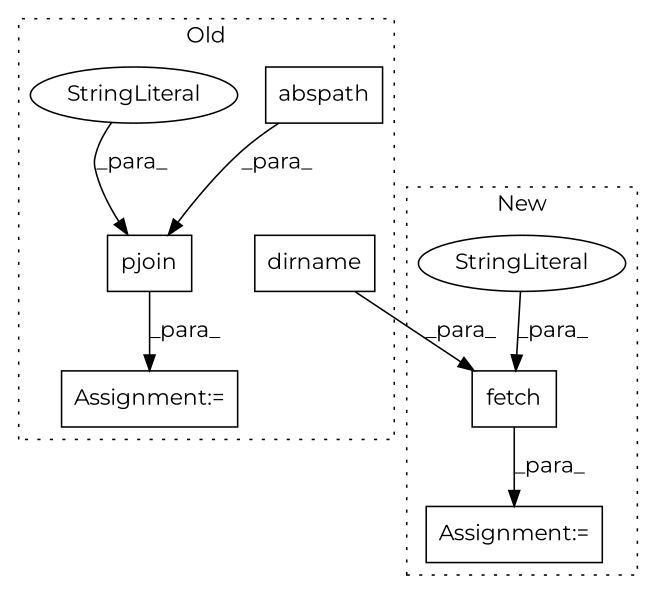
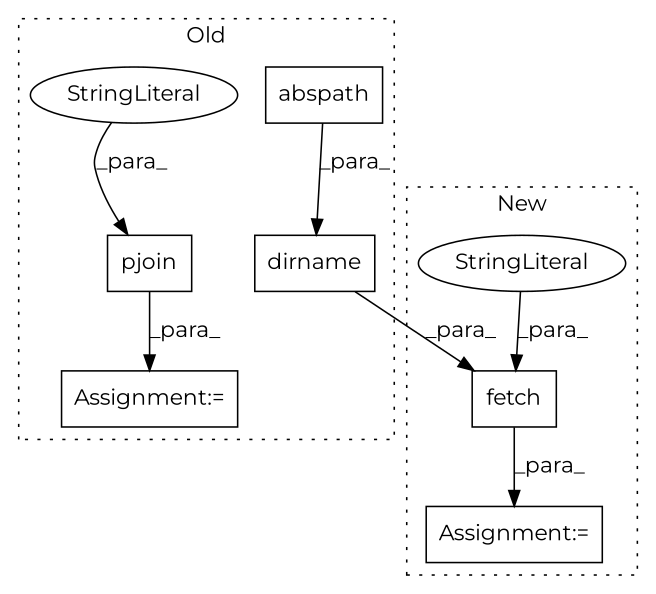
edge "abspath" -> "pjoin": now "abspath" -> "dirname"
